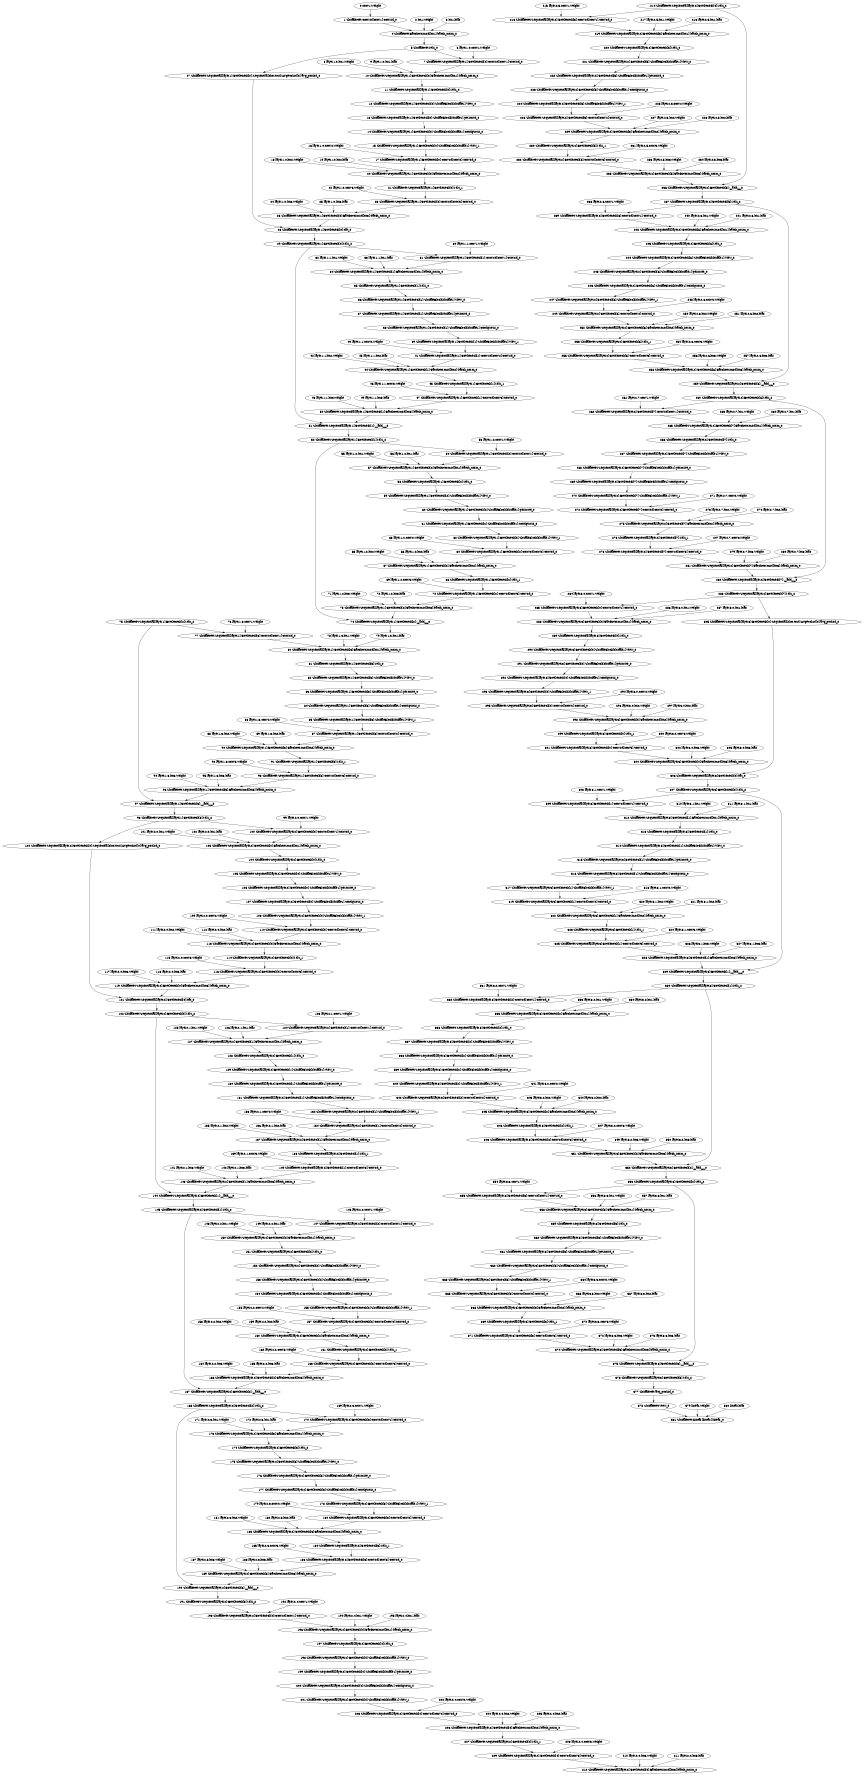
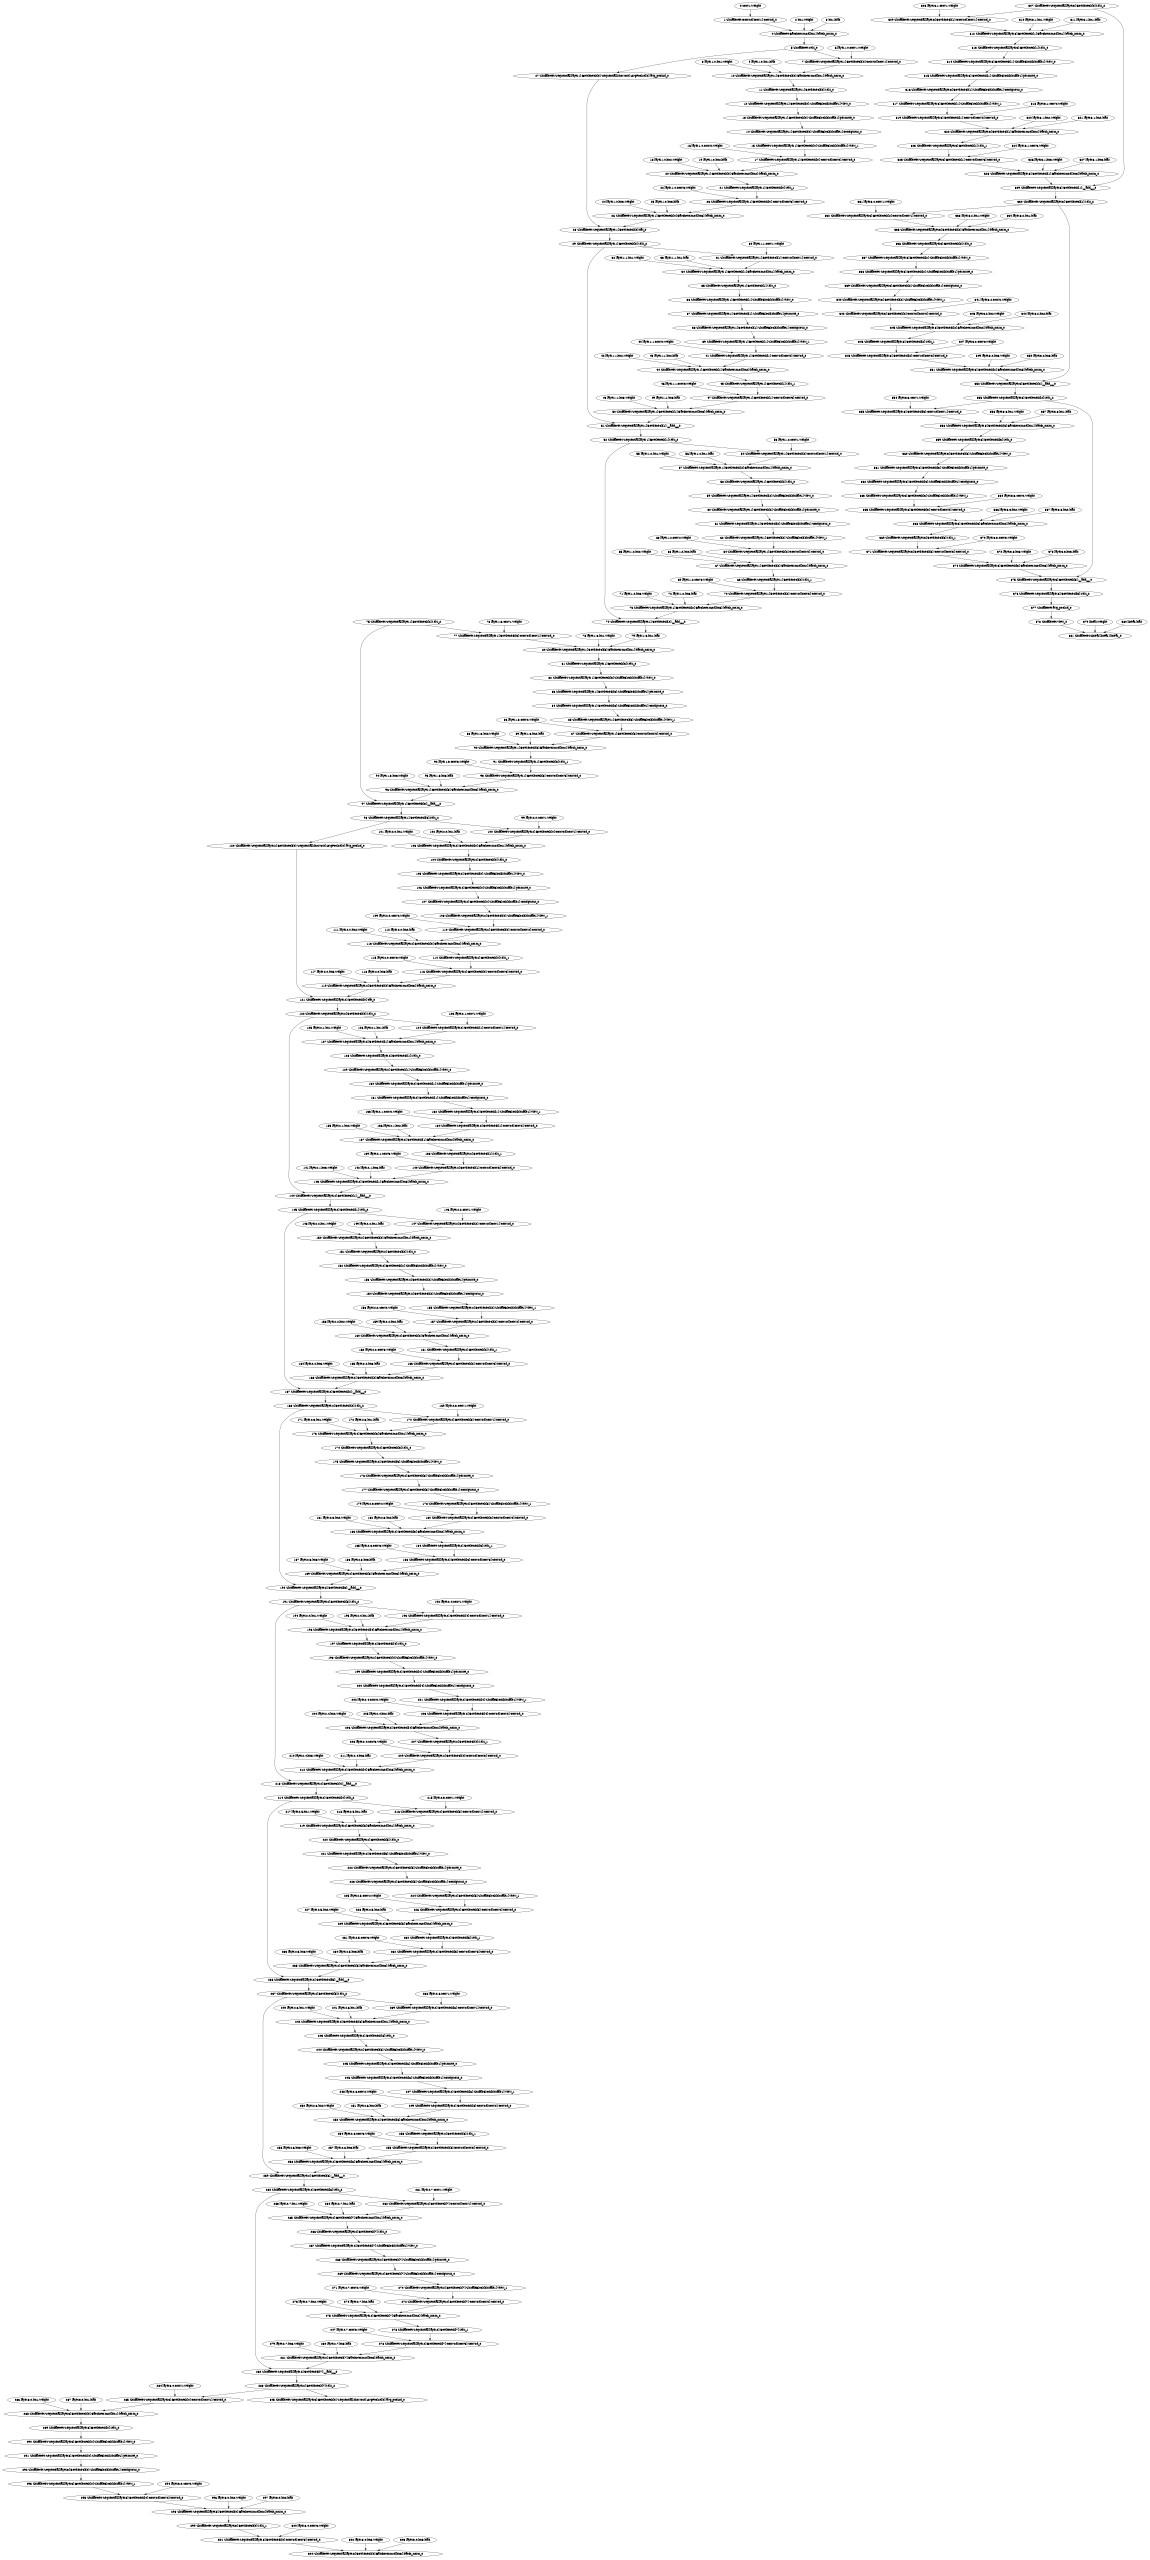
node "306 ShuffleNet/Sequential[layer3]/Bottleneck[0]/cat_0": removed
node "213 ShuffleNet/Sequential[layer2]/Bottleneck[4]/__add___0": added
